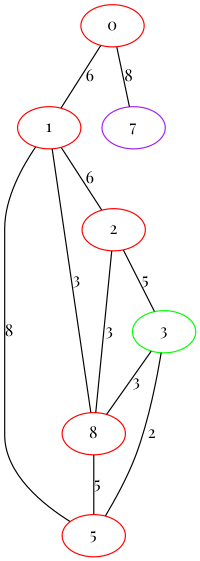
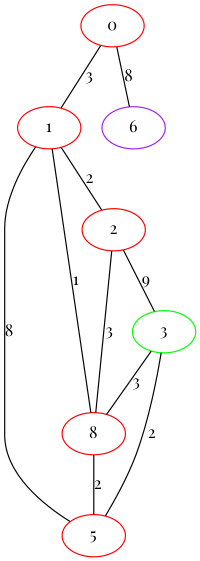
edge "0" -- "1": label "6" -> "3"
node "7": label "7" -> "6"
edge "1" -- "2": label "6" -> "2"
edge "1" -- "8": label "3" -> "1"
edge "2" -- "3": label "5" -> "9"
edge "8" -- "5": label "5" -> "2"
